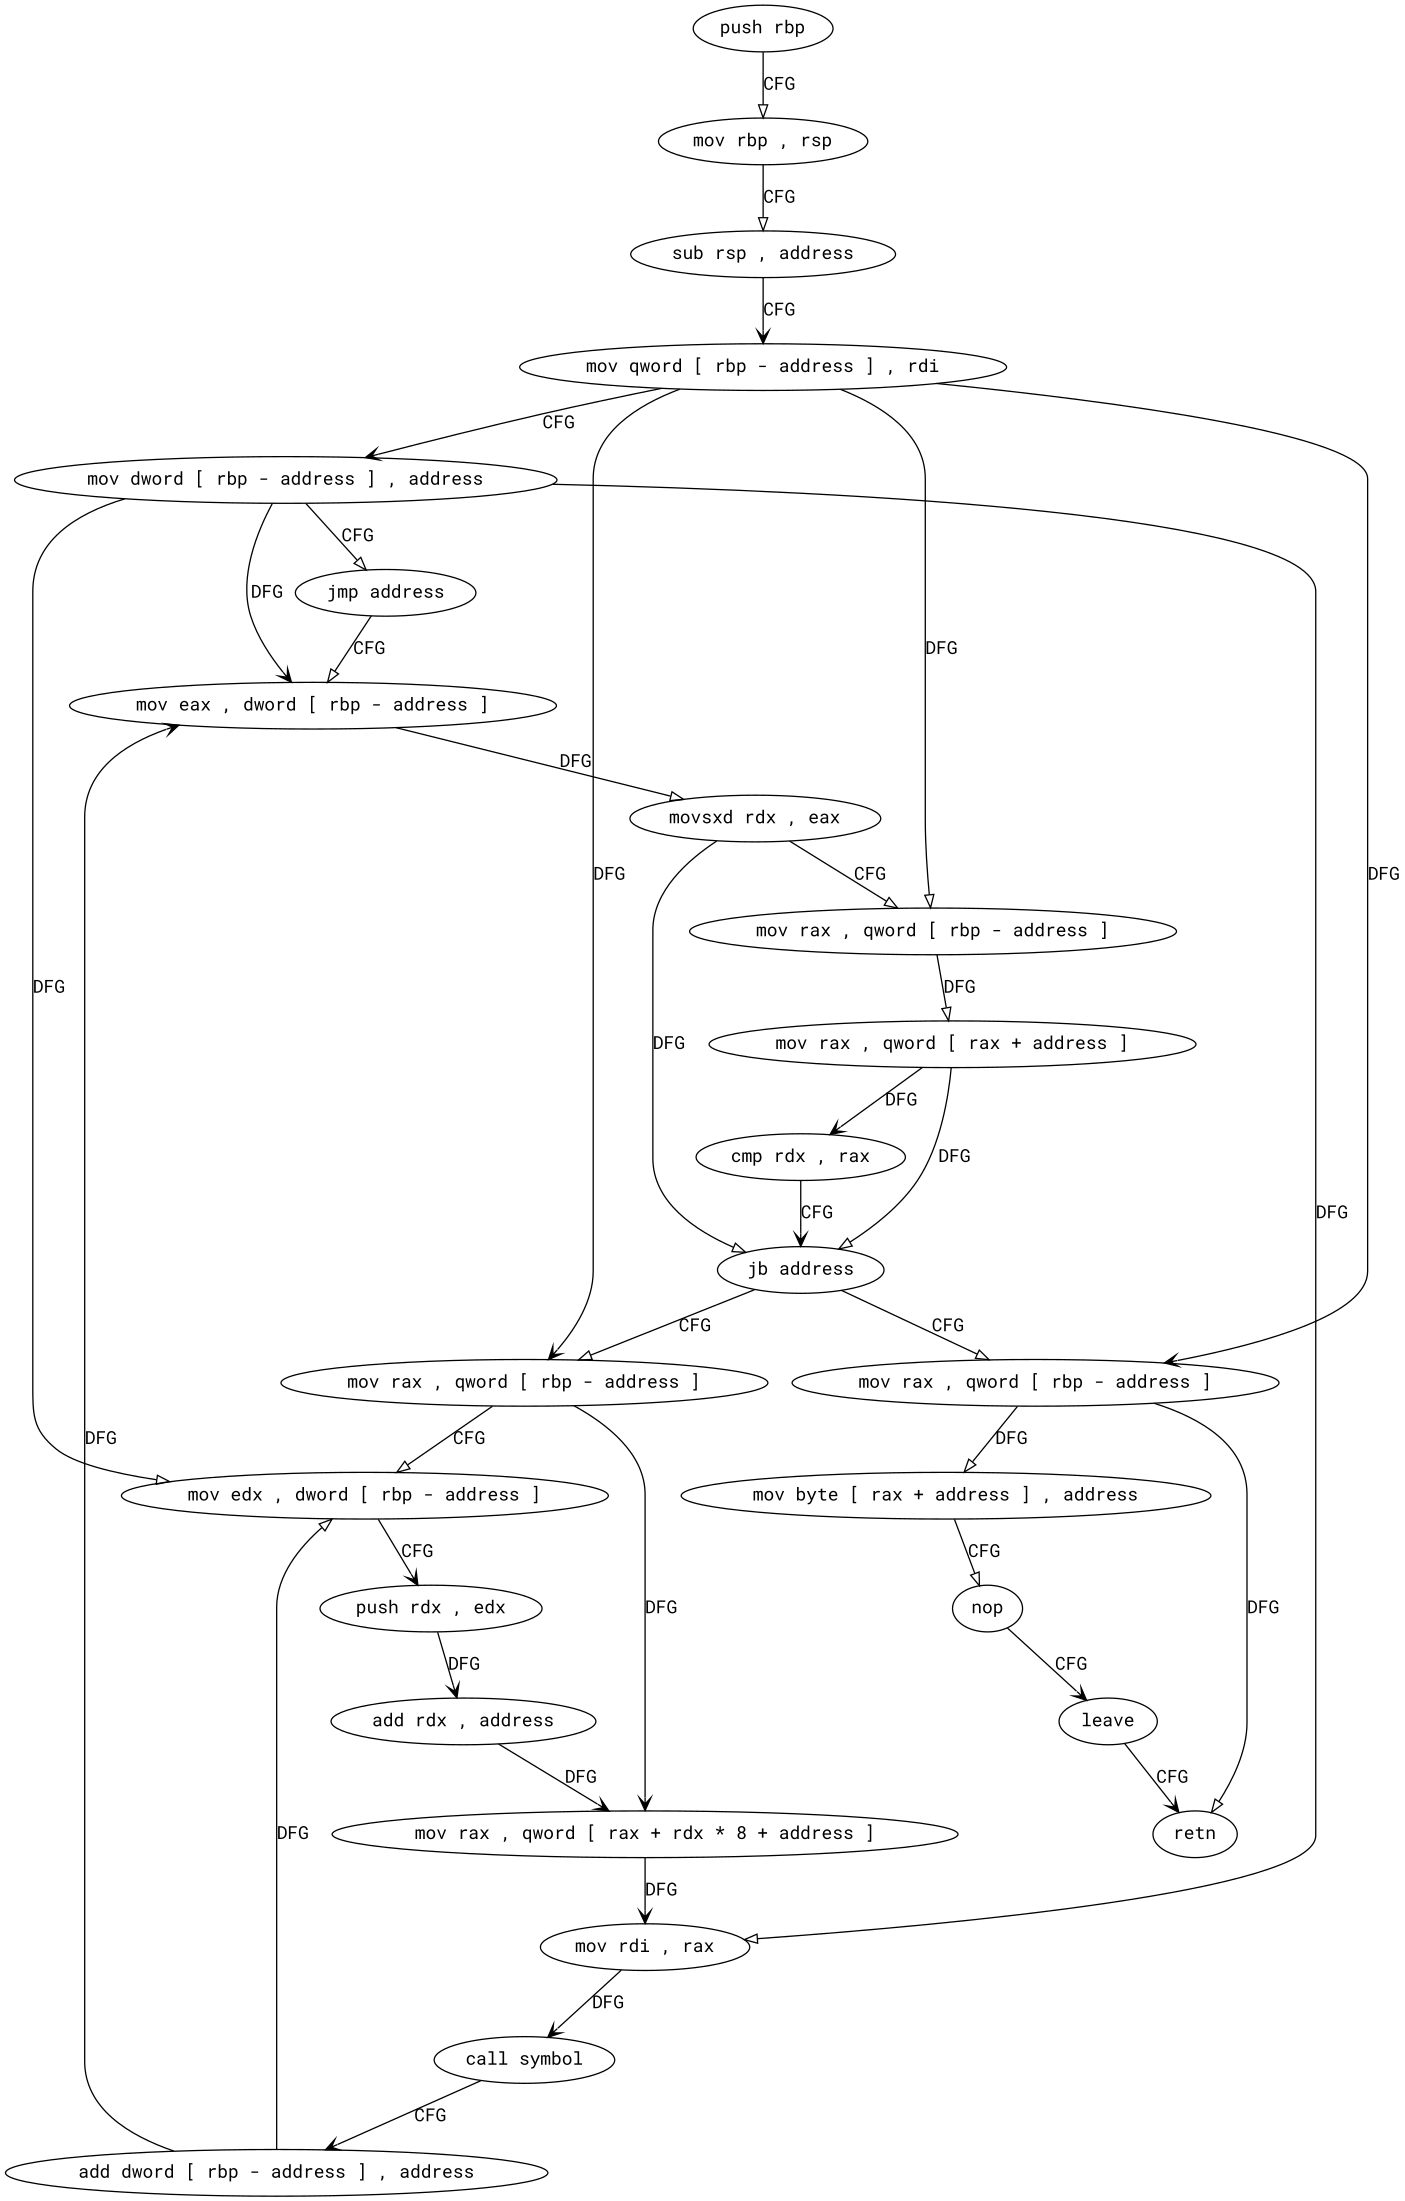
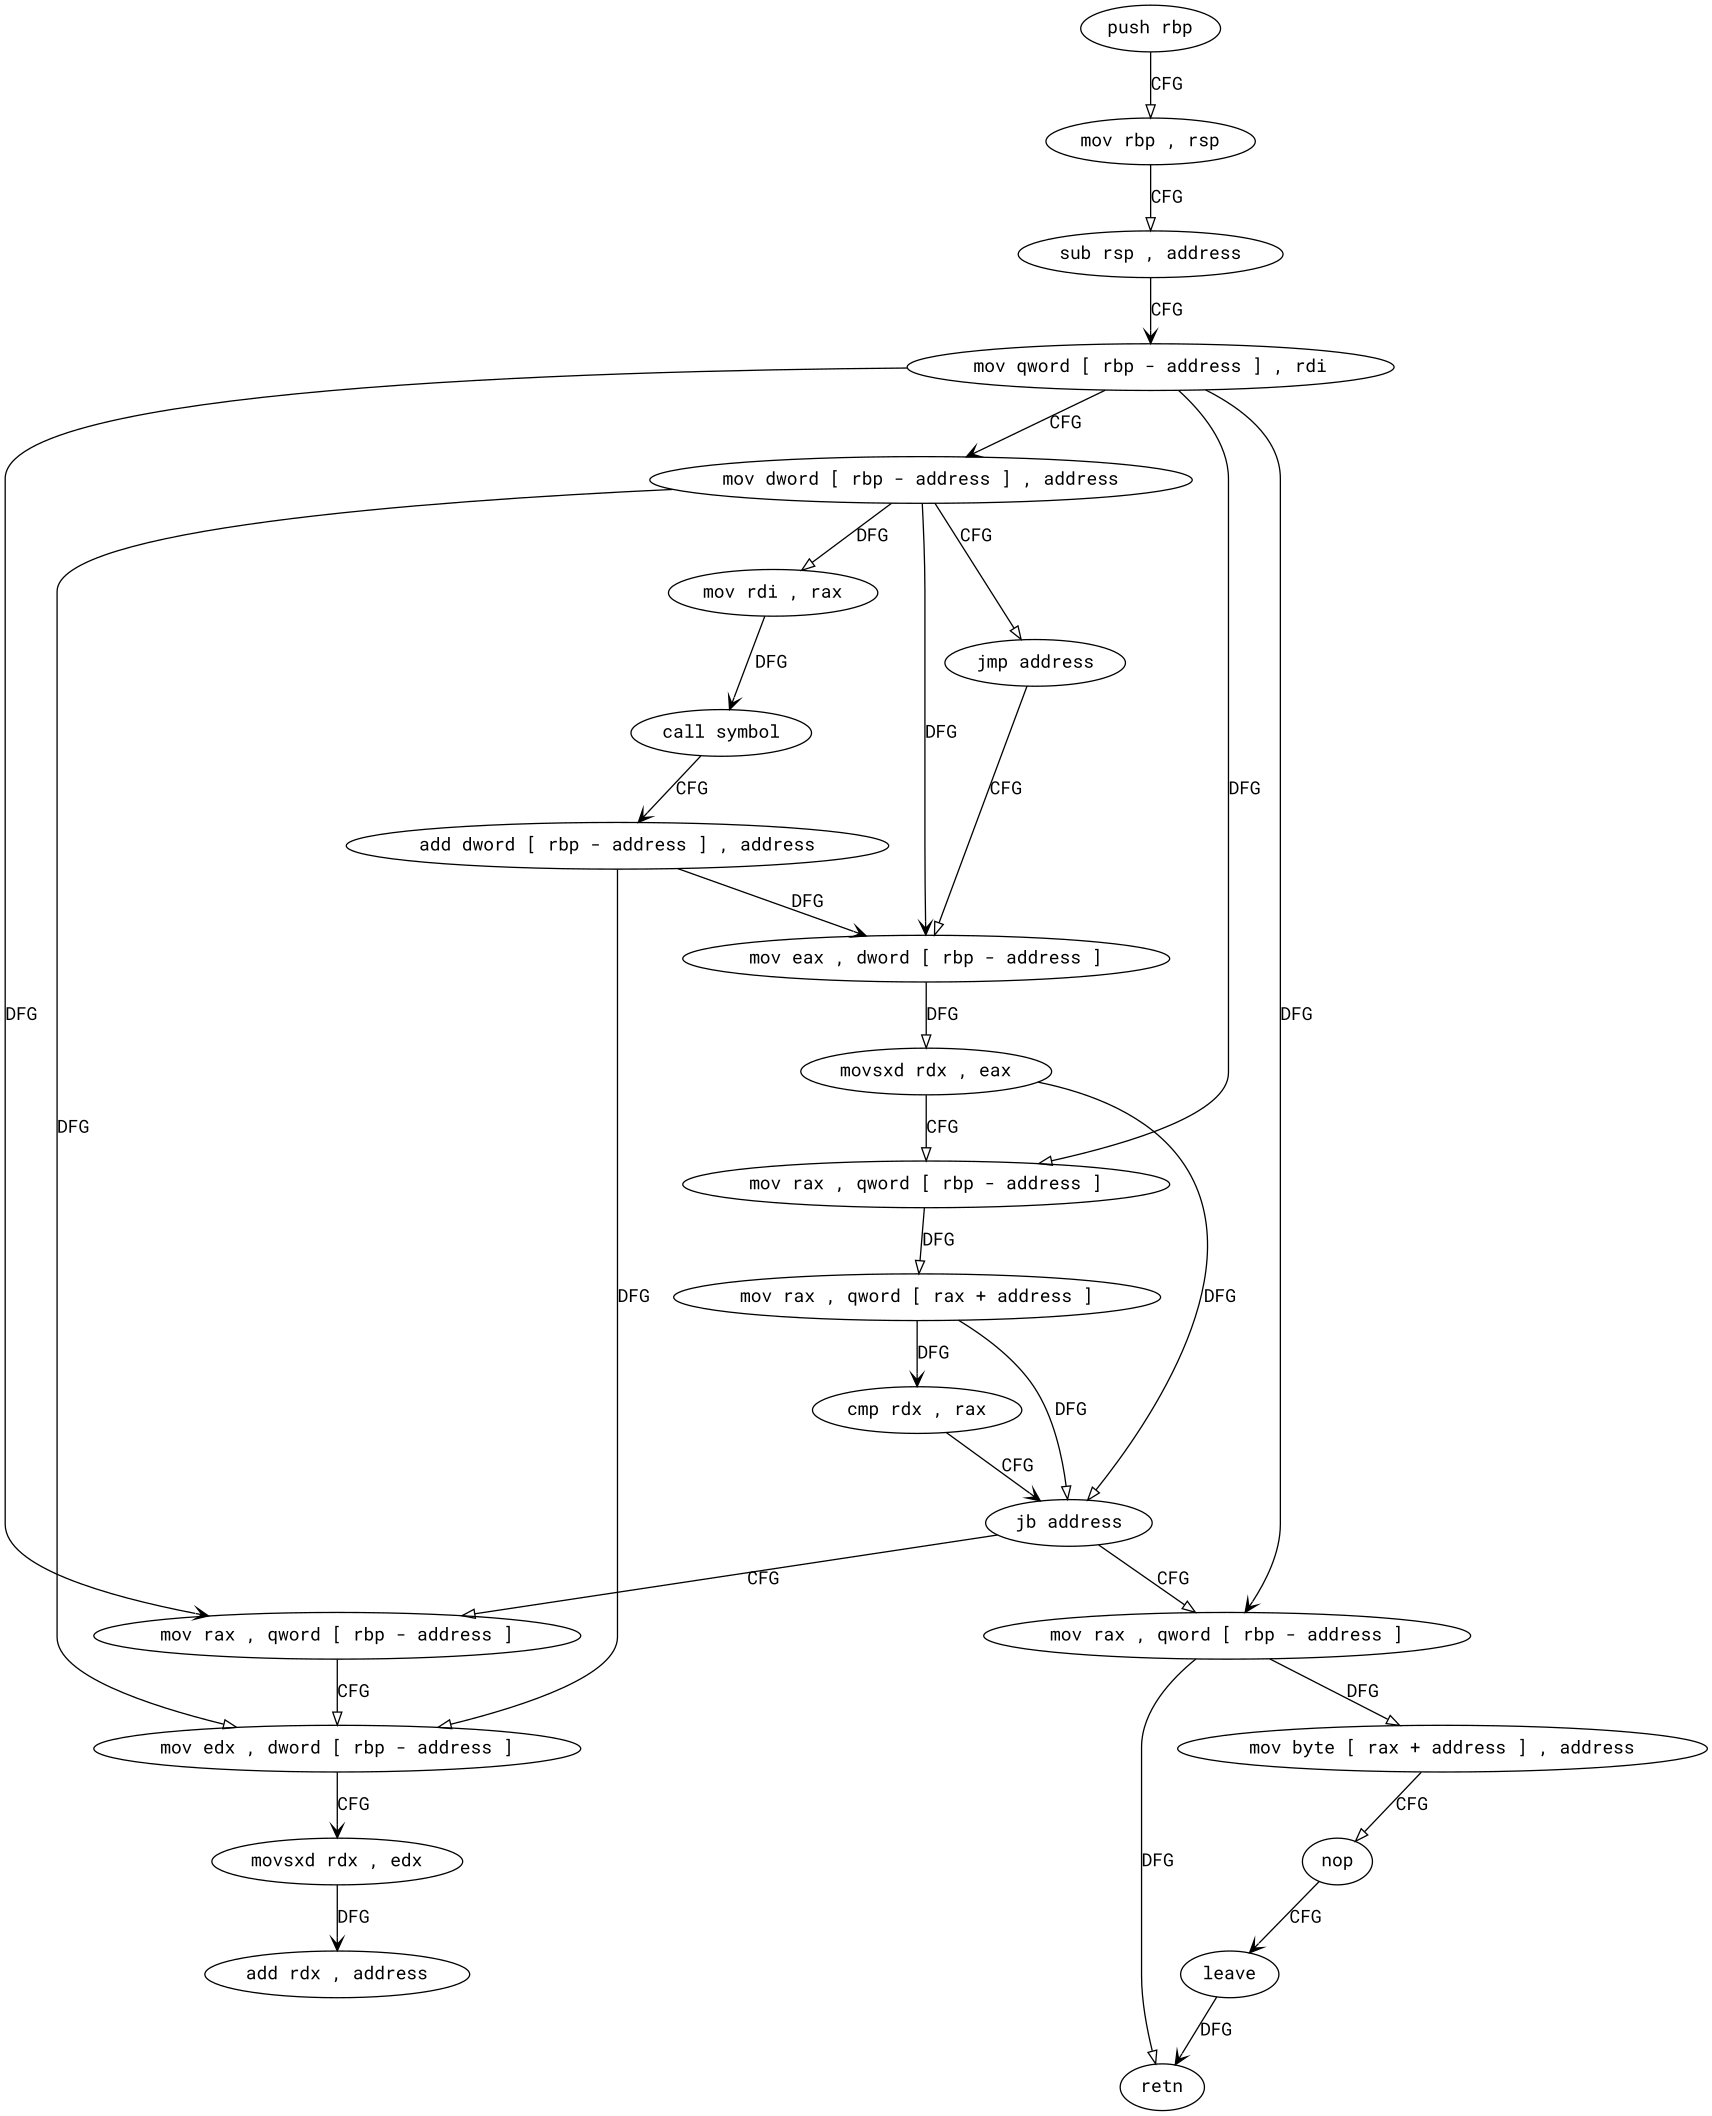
node "push rdx , edx": label "push rdx , edx" -> "movsxd rdx , edx"
edge "leave" -> "retn": label "CFG" -> "DFG"
node "mov rax , qword [ rax + rdx * 8 + address ]": removed
